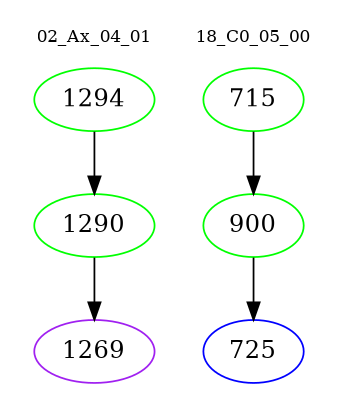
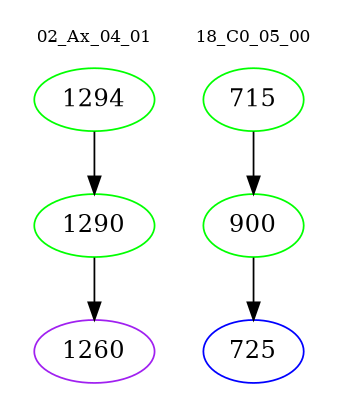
node "1269": label "1269" -> "1260"
